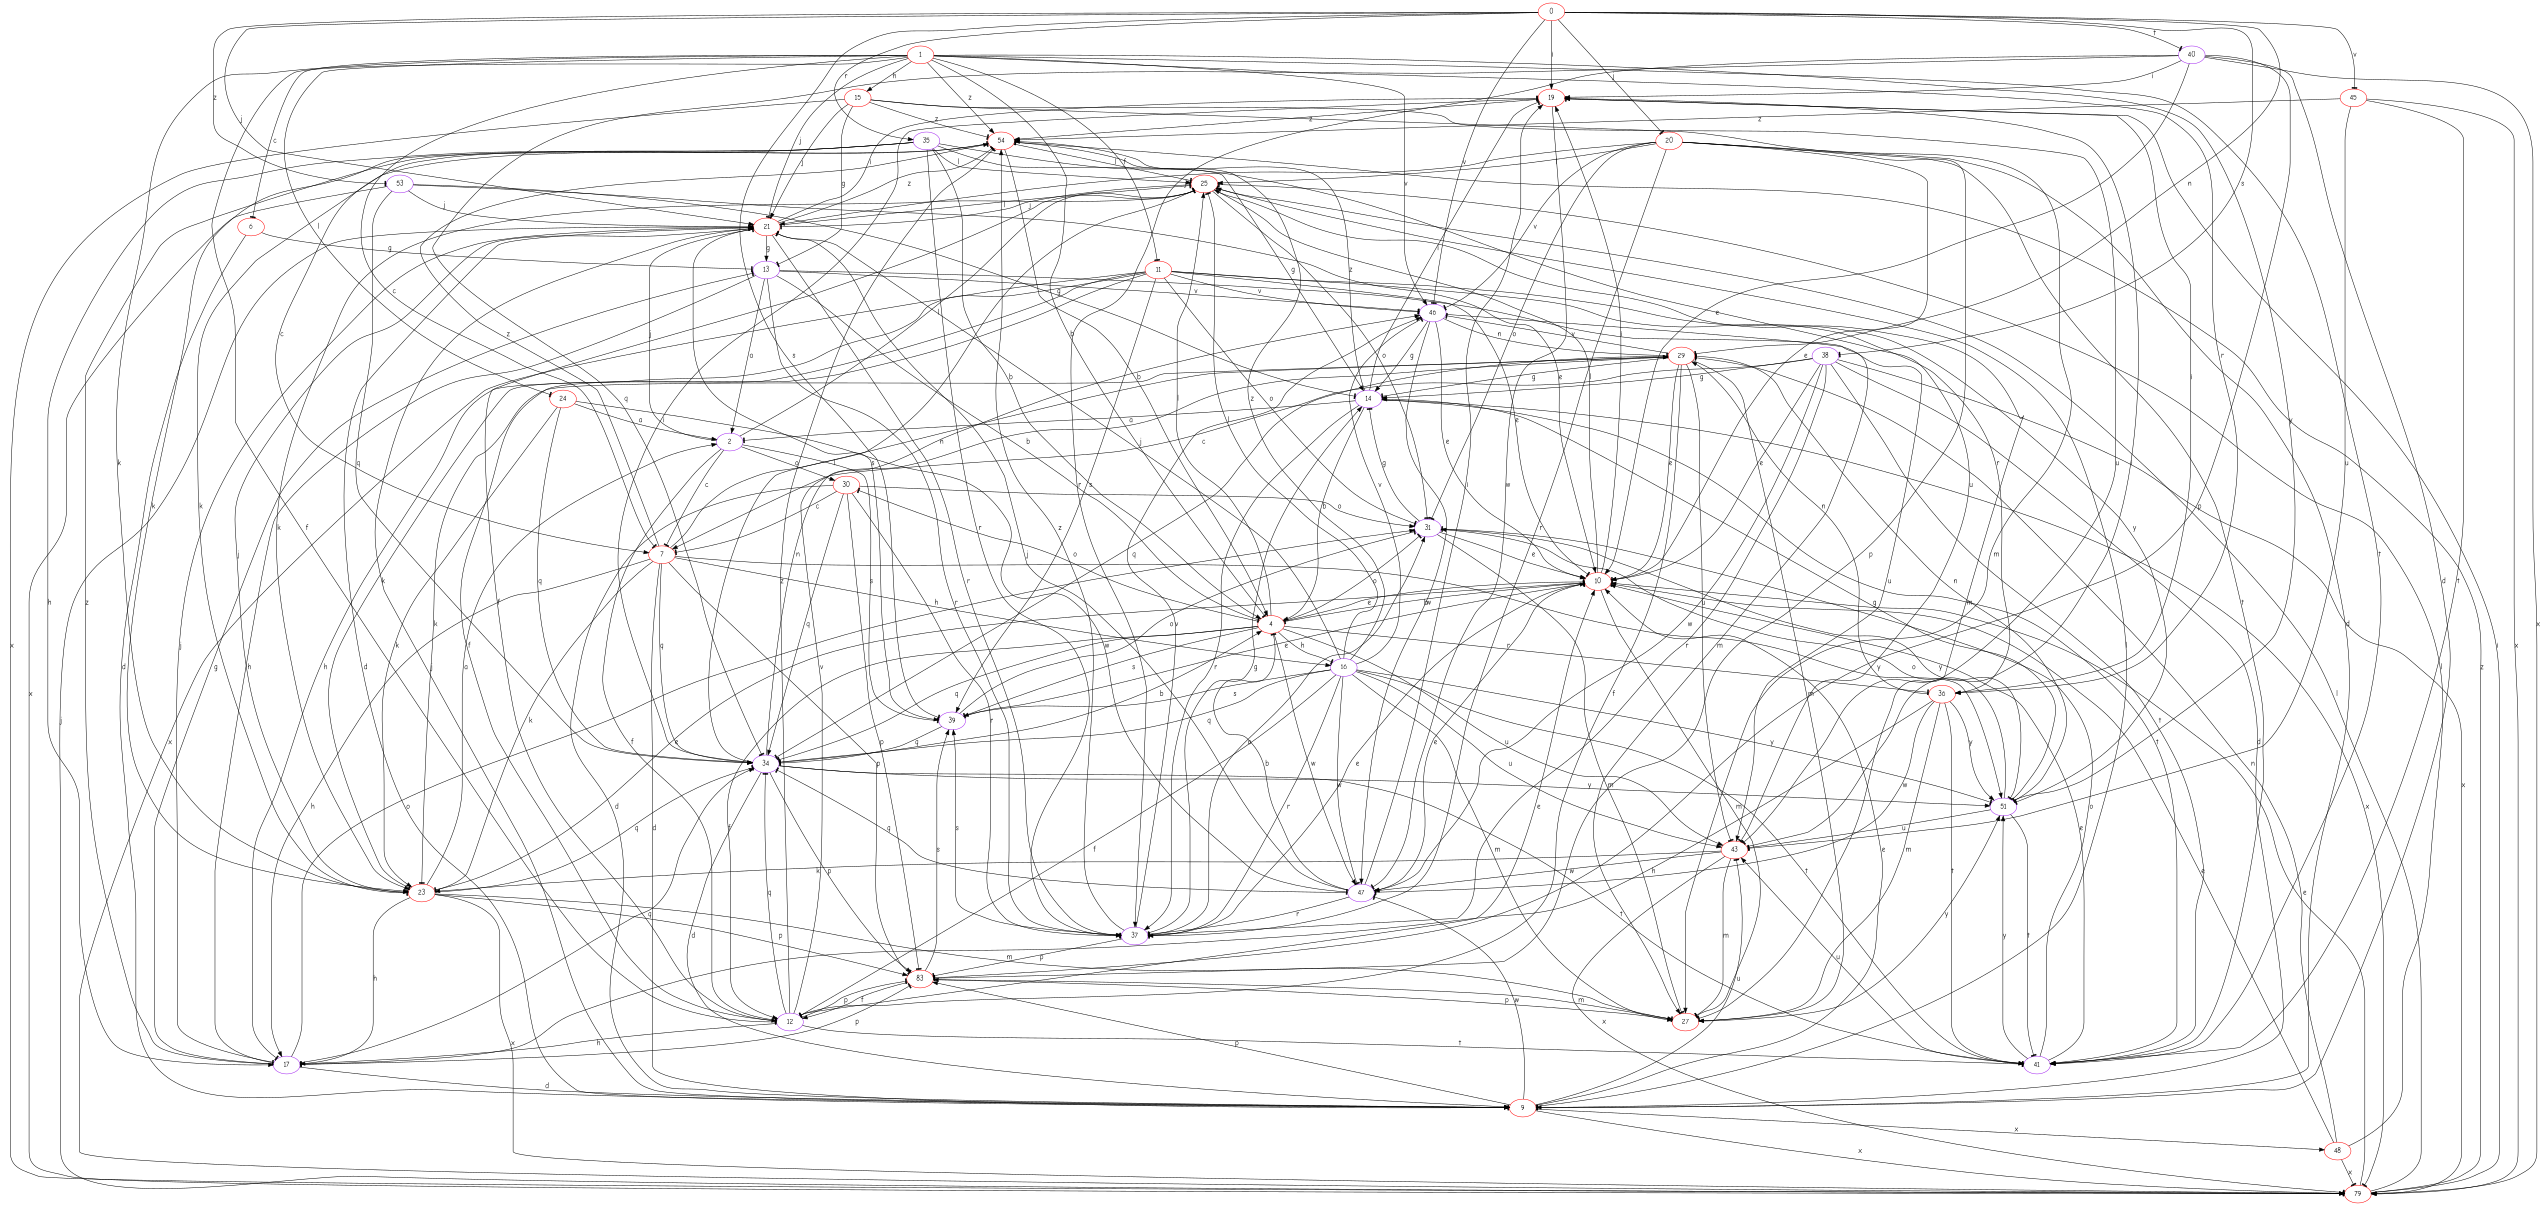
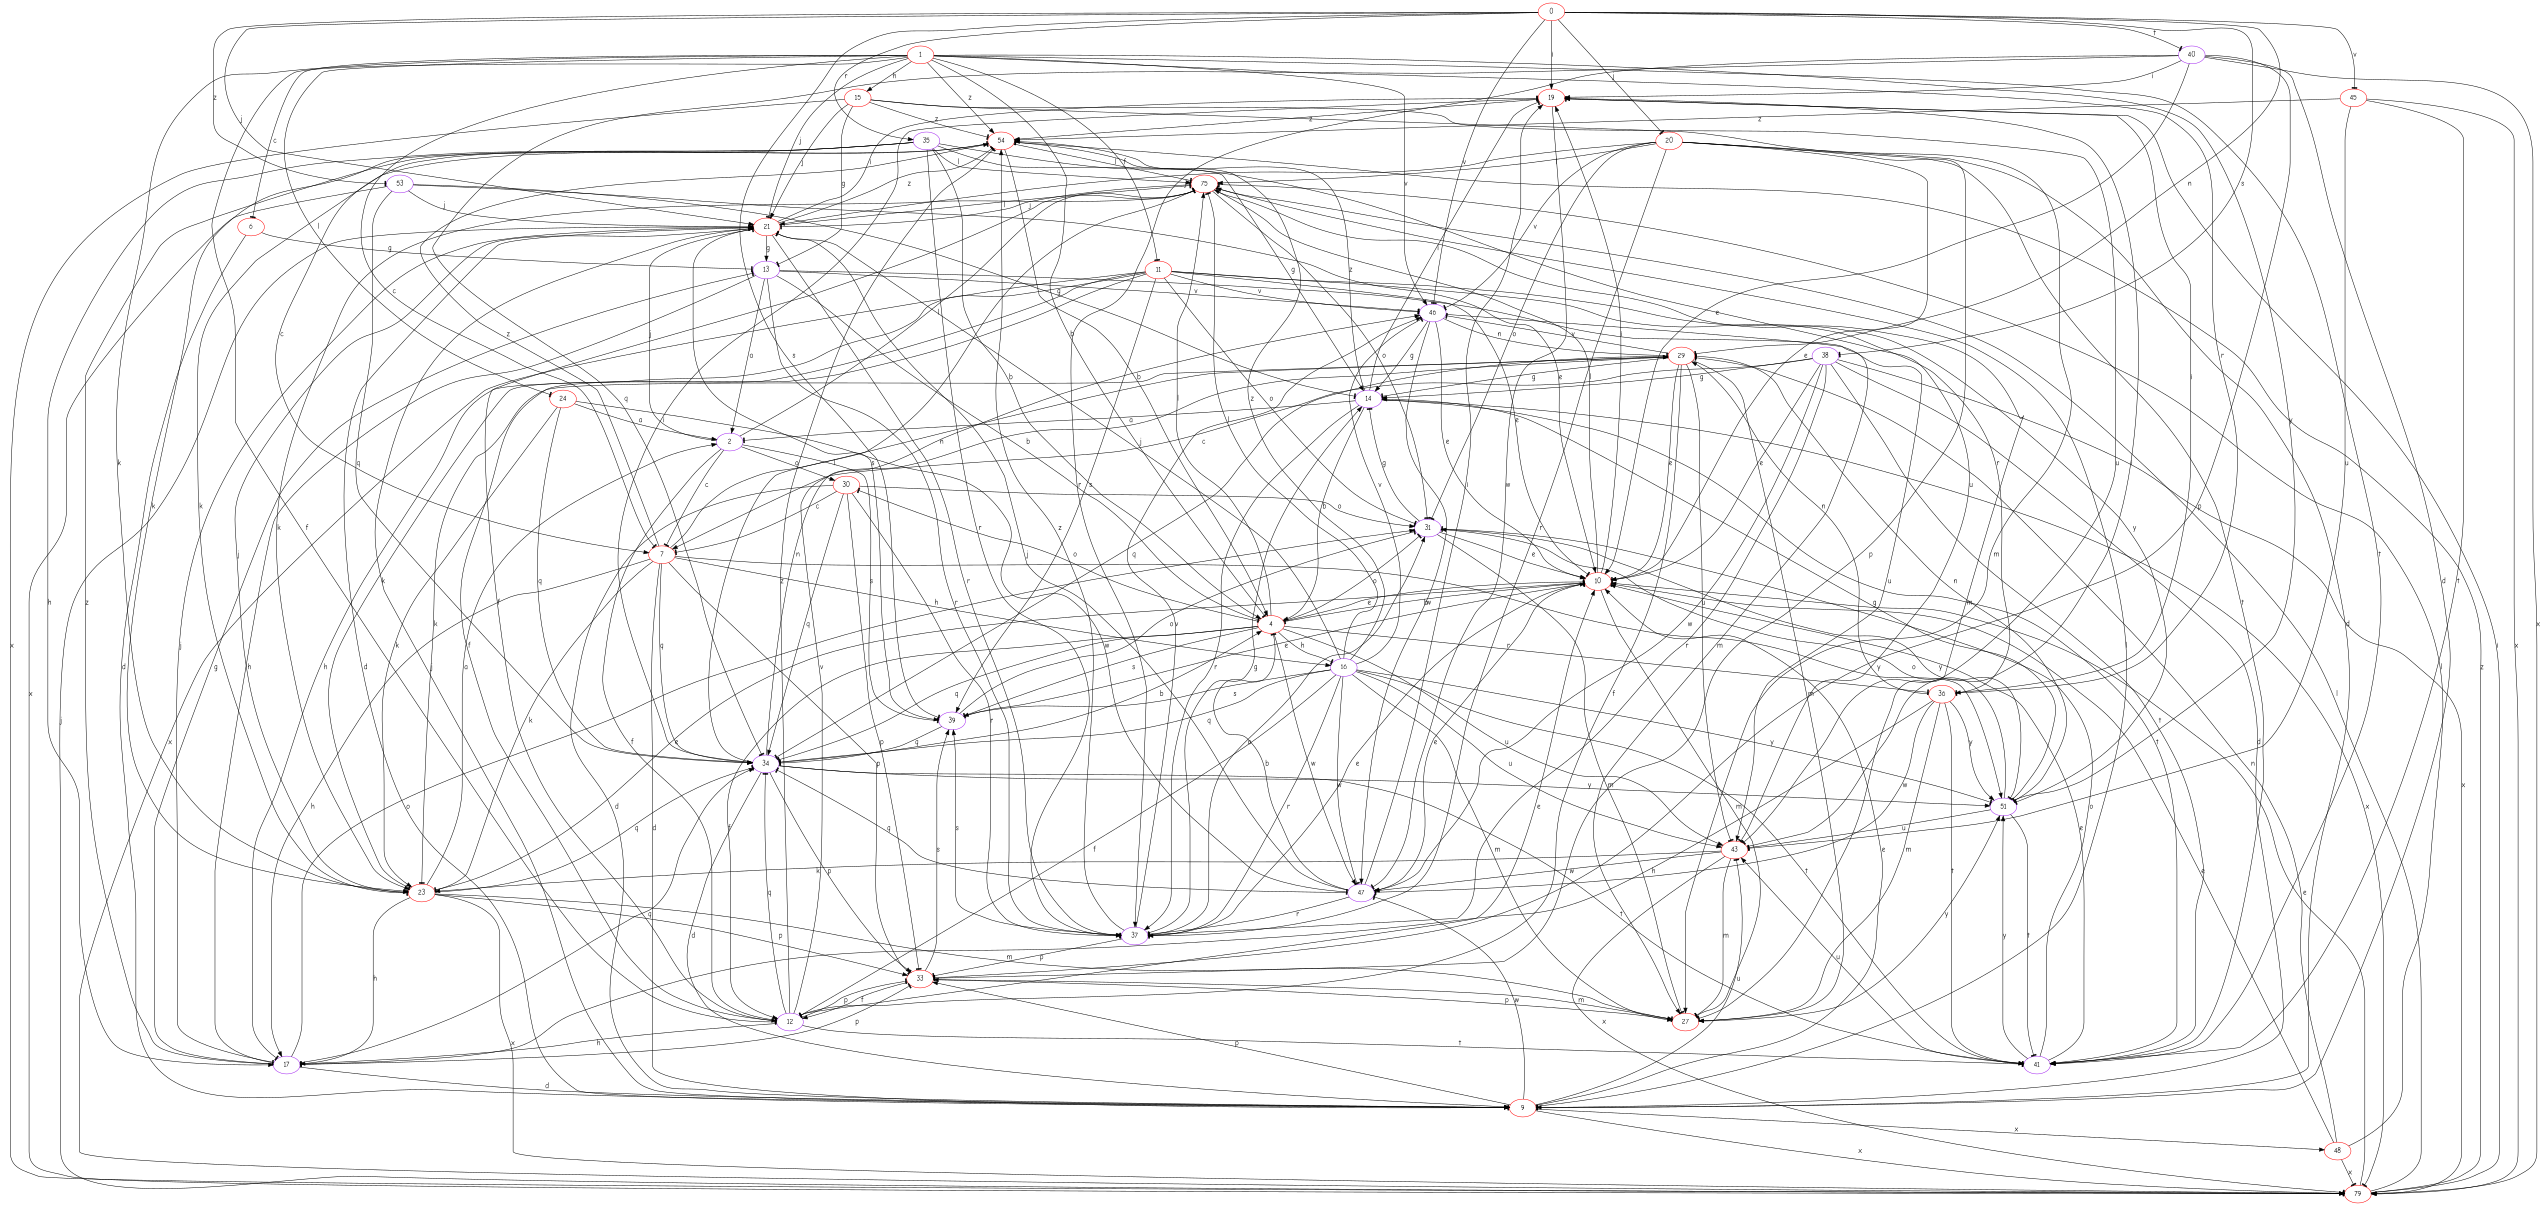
edge "1" -> "36": arrowhead normal -> tee
node "25": label "25" -> "75"
node "83": label "83" -> "33"
